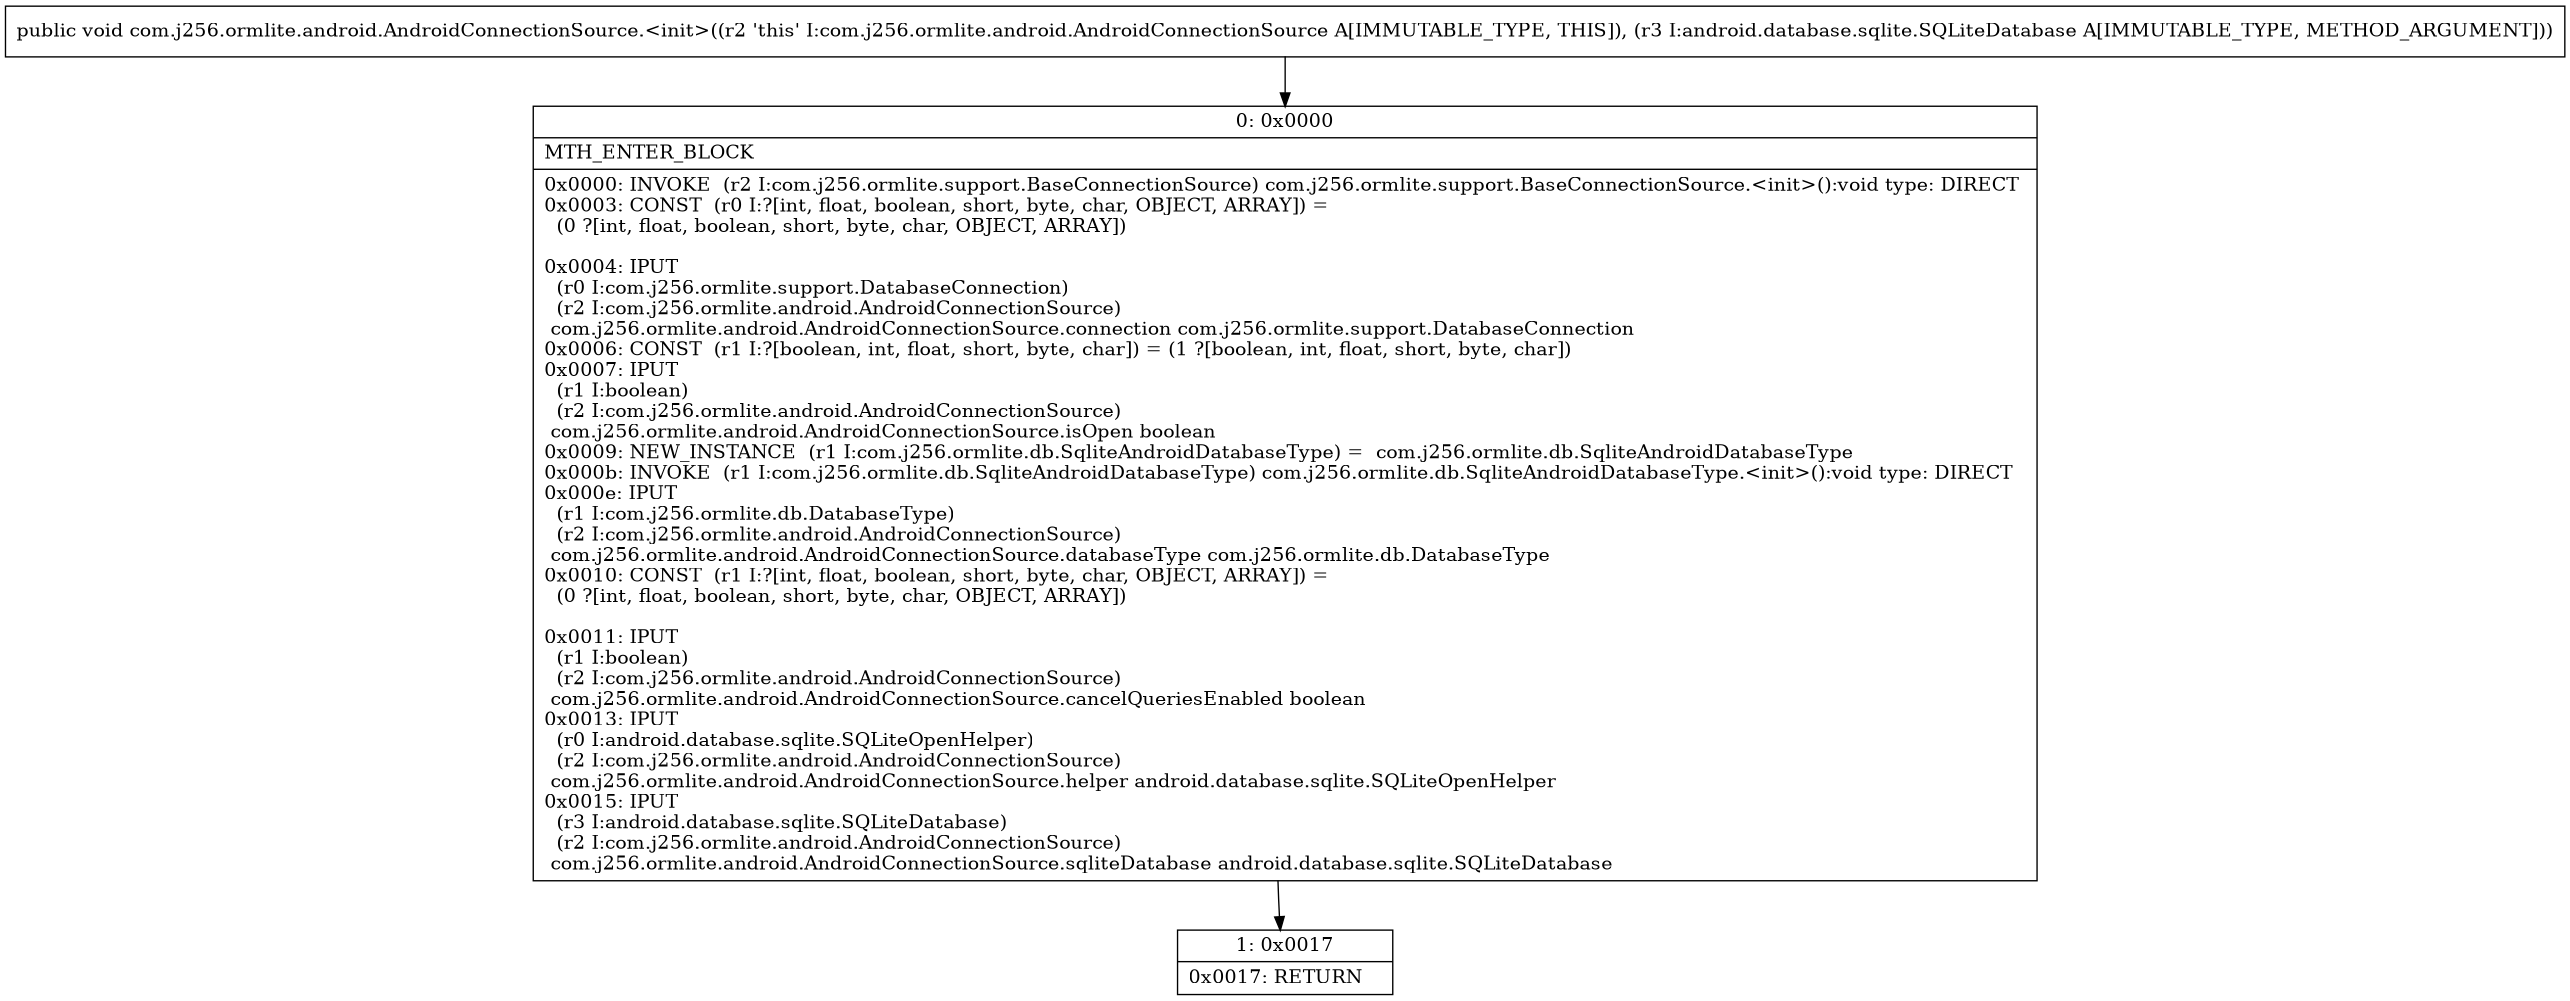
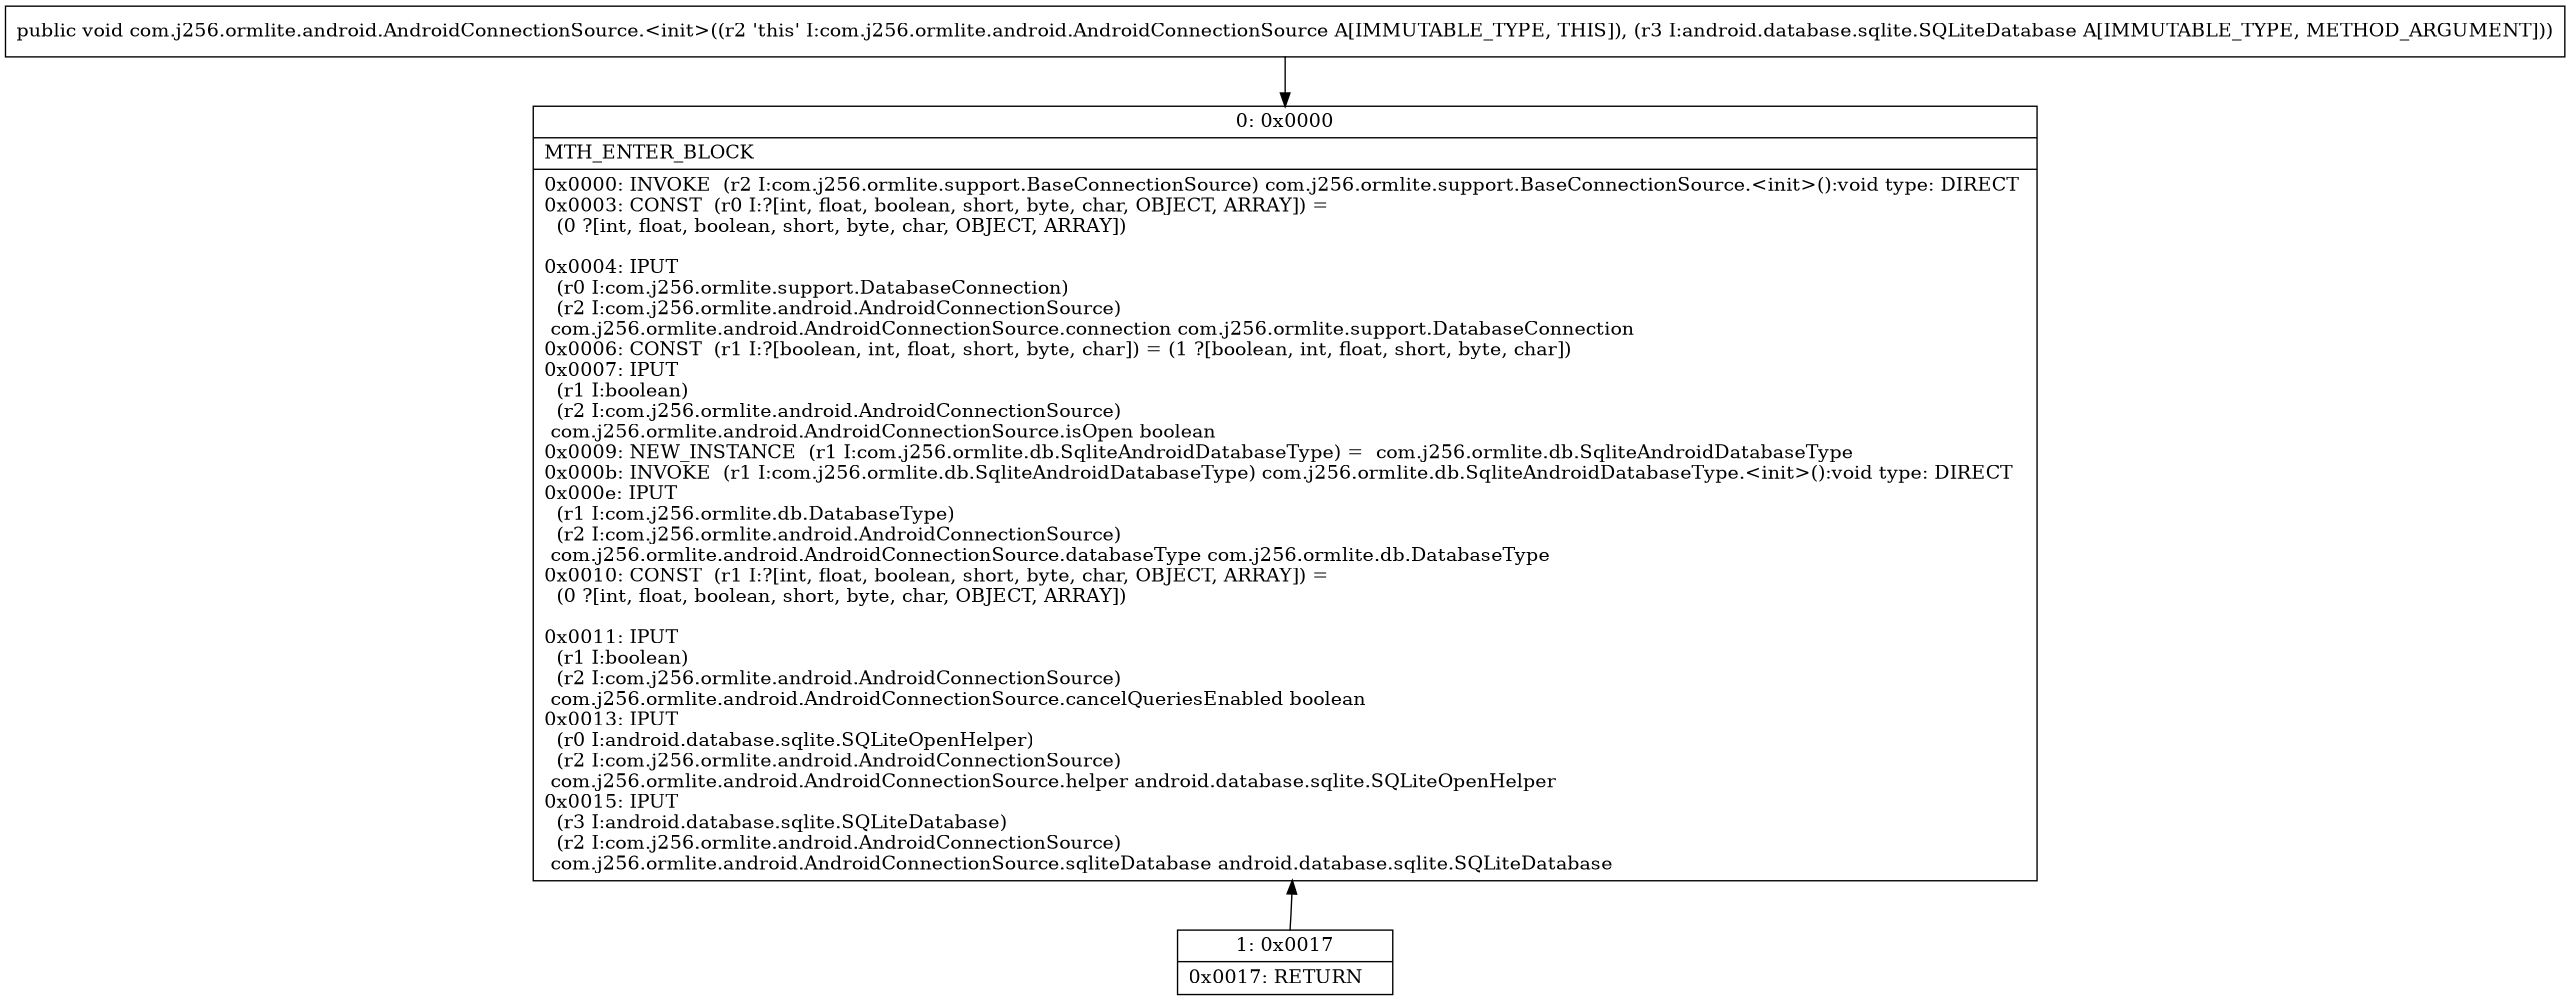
edge "0: 0x0000" -> "1: 0x0017": reversed
